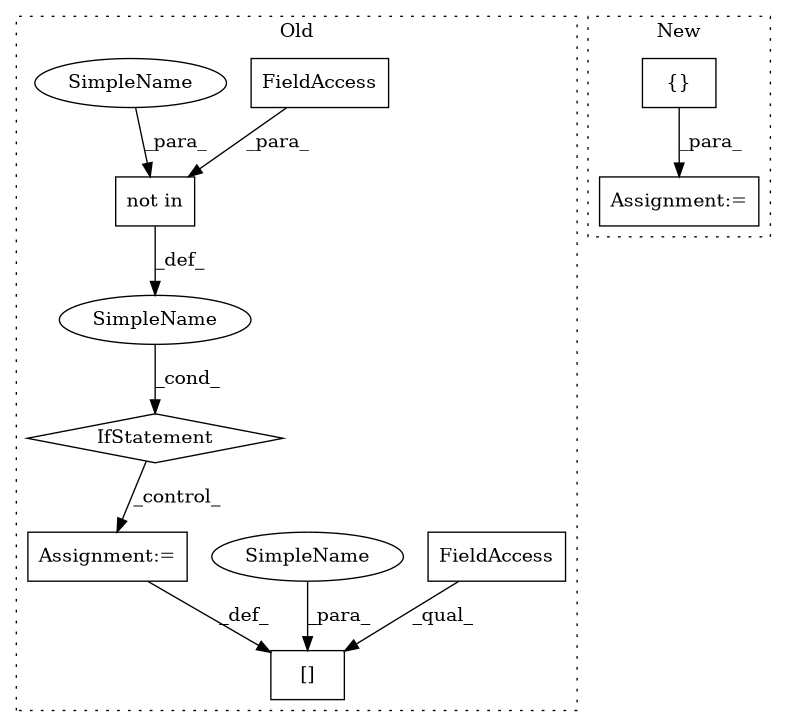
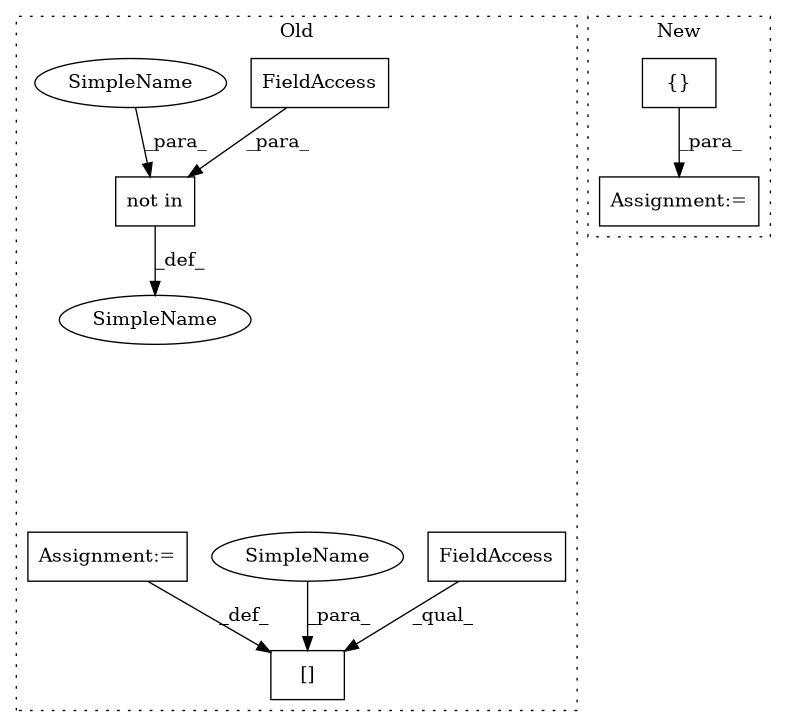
node "IfStatement": removed
